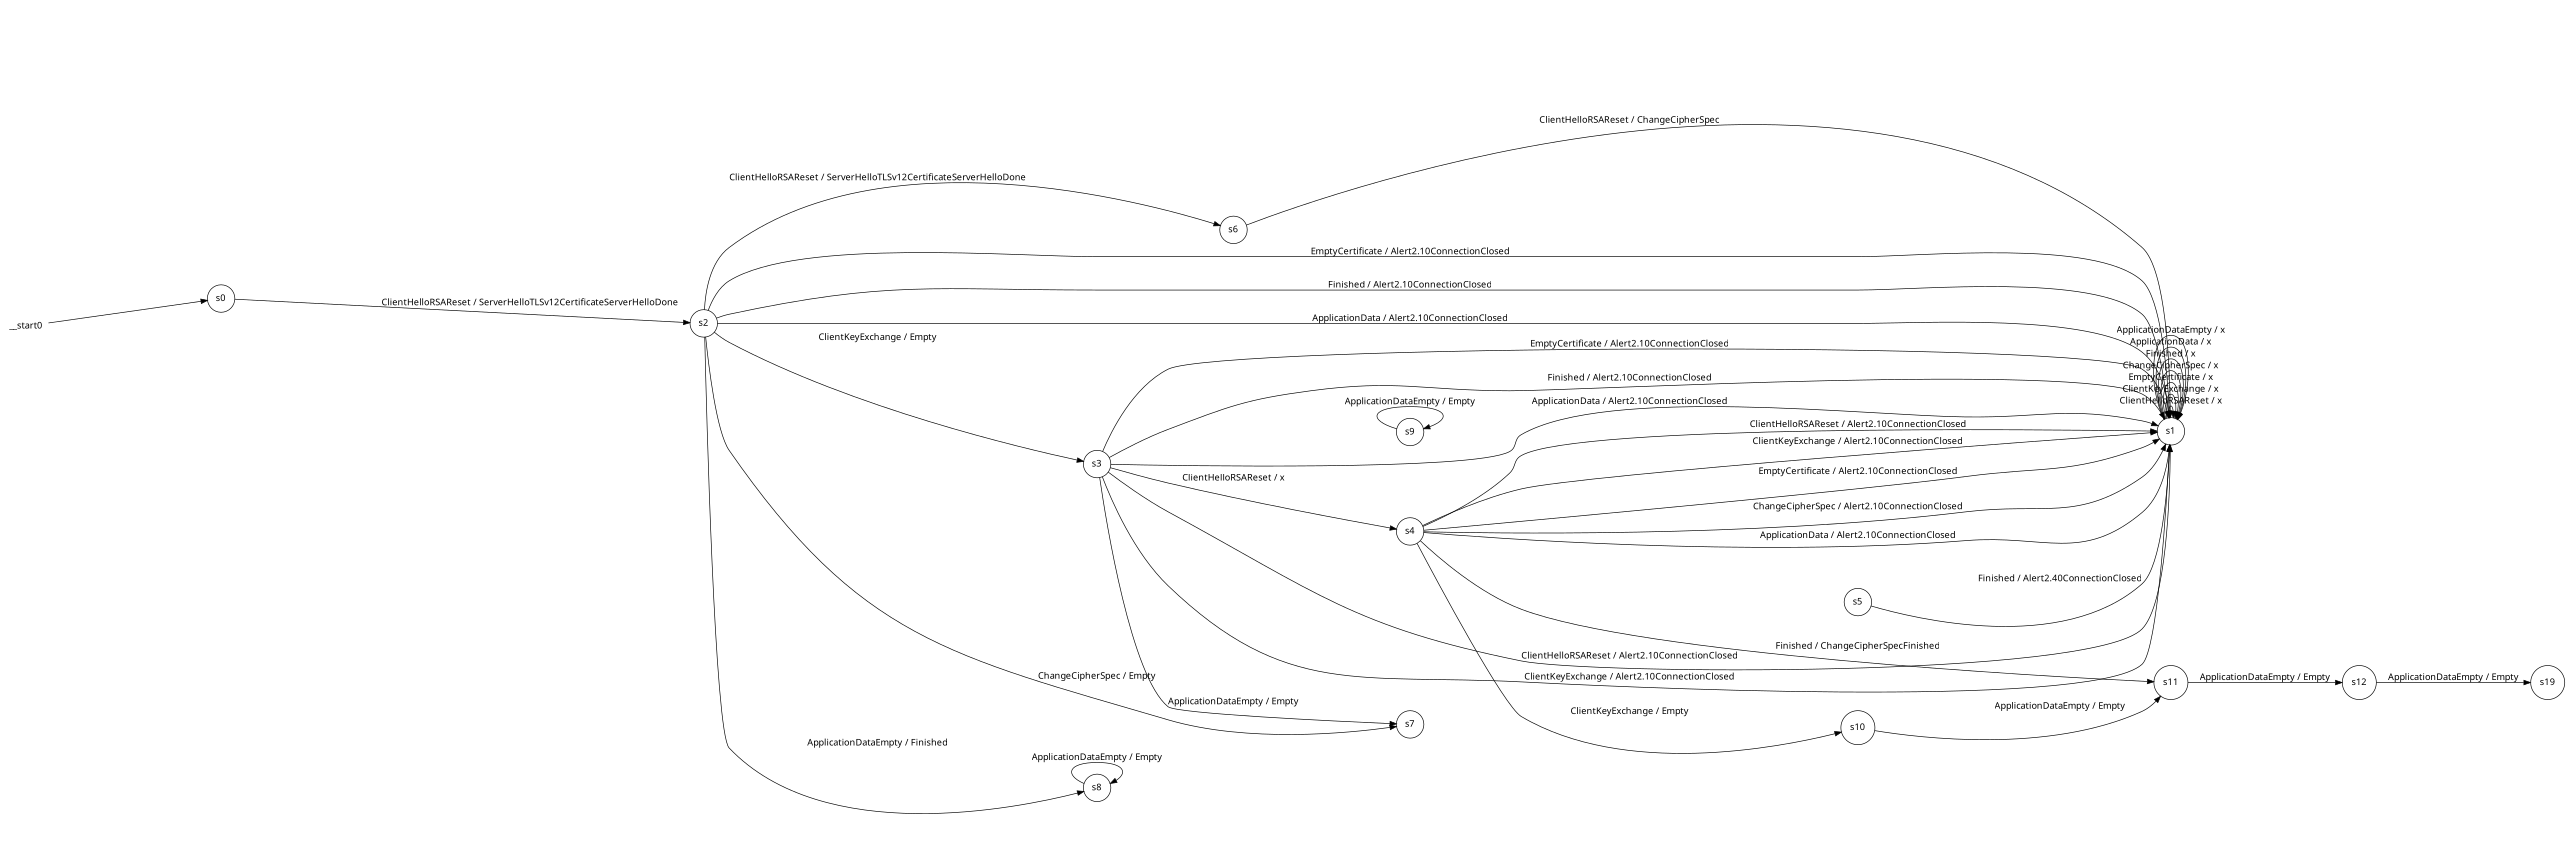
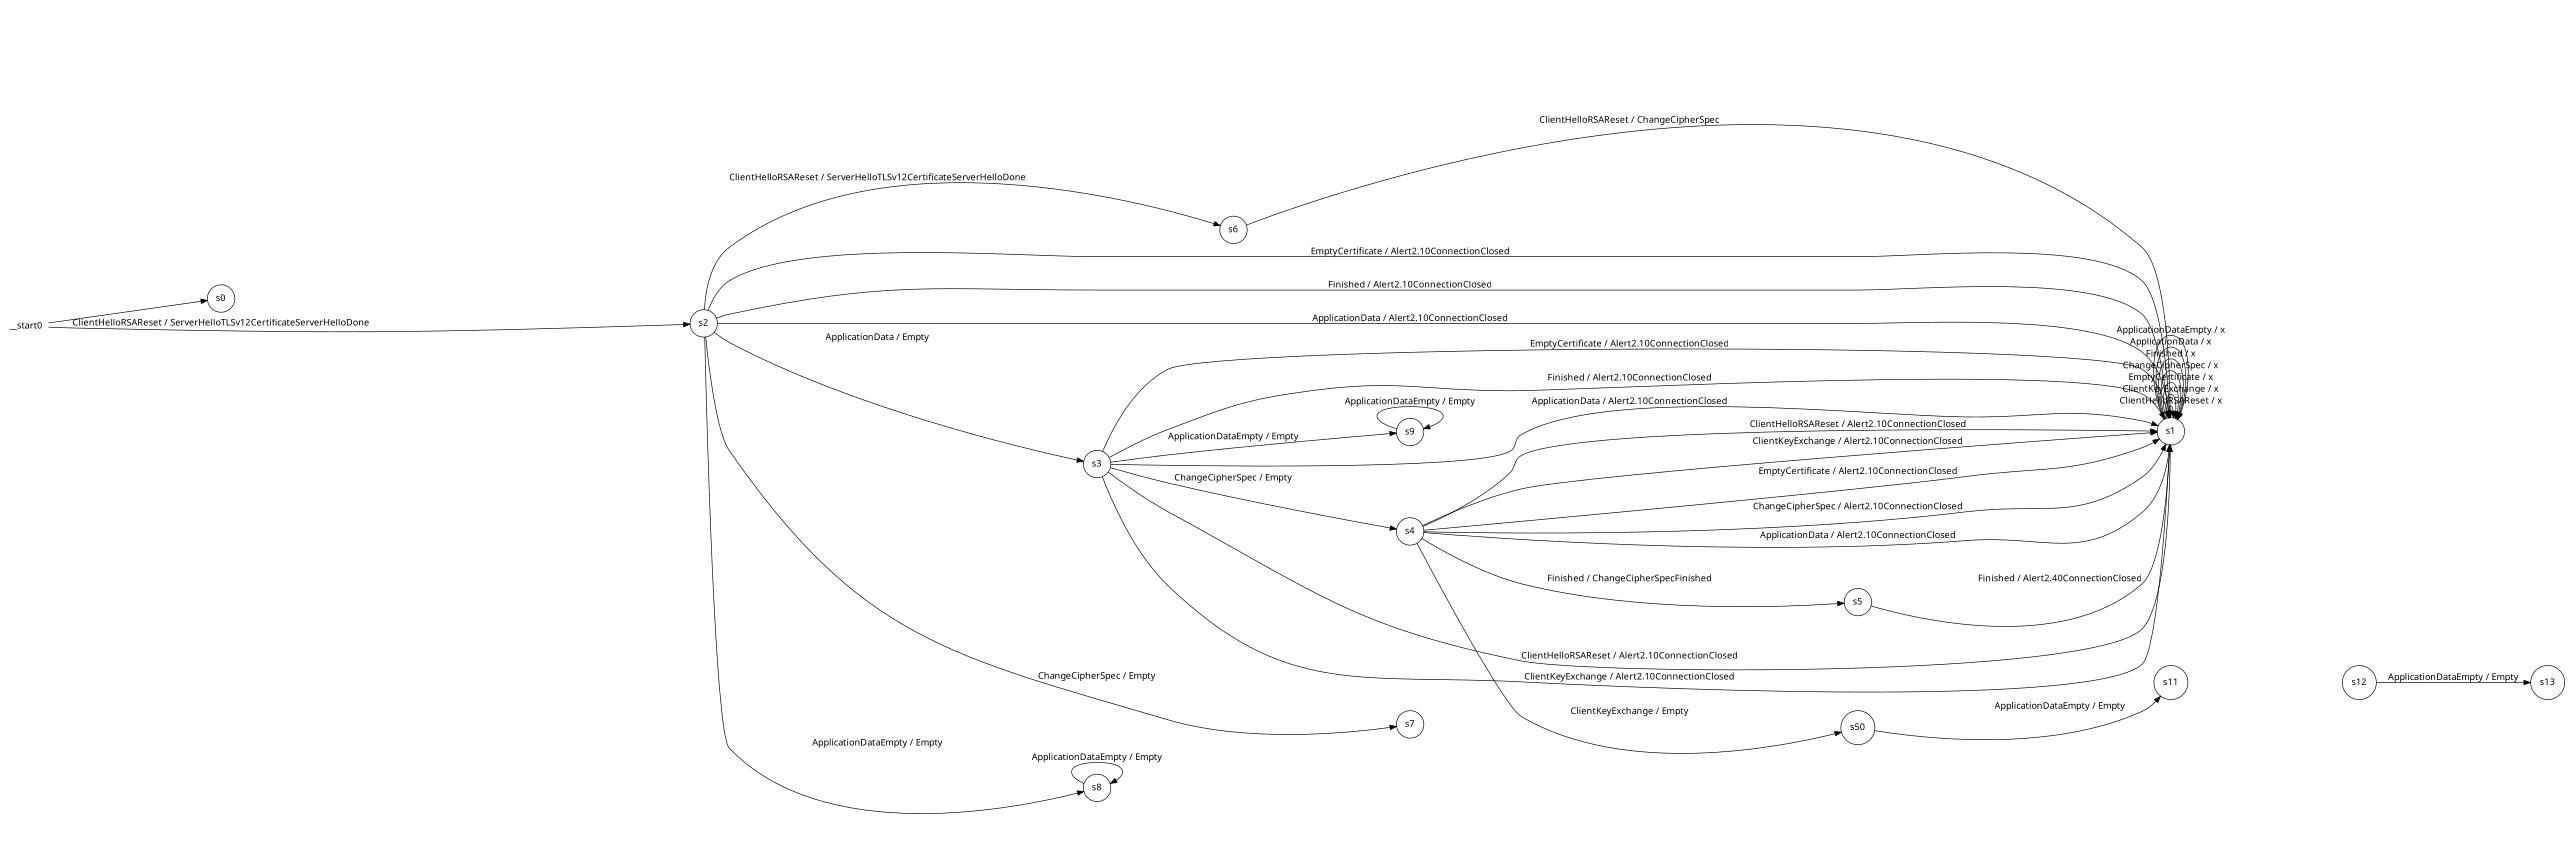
edge "s0" -> "s2": now "__start0" -> "s2"
edge "s2" -> "s3": label "ClientKeyExchange / Empty" -> "ApplicationData / Empty"
edge "s3" -> "s4": label "ClientHelloRSAReset / x" -> "ChangeCipherSpec / Empty"
edge "s4" -> "s11": now "s4" -> "s5"
edge "s11" -> "s12": removed, label "ApplicationDataEmpty / Empty"
node "s19": label "s19" -> "s13"
edge "s3" -> "s7": now "s3" -> "s9"
node "s10": label "s10" -> "s50"
edge "s2" -> "s8": label "ApplicationDataEmpty / Finished" -> "ApplicationDataEmpty / Empty"
